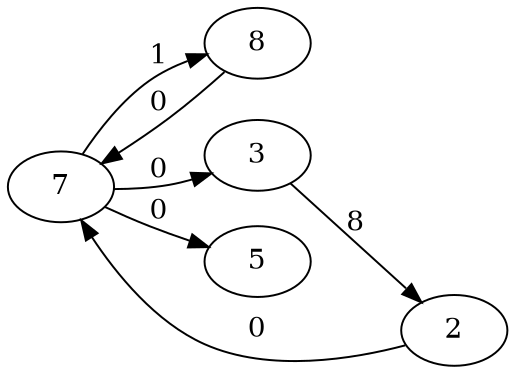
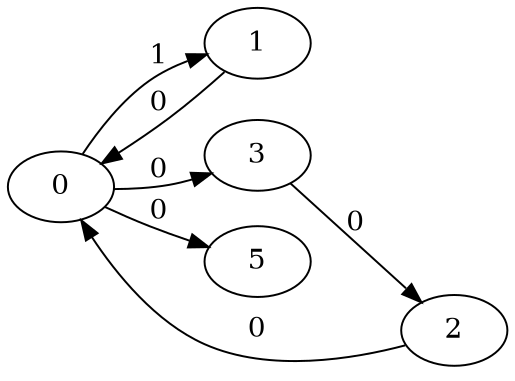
node "8": label "8" -> "1"
node "7": label "7" -> "0"
edge "3" -> "2": label "8" -> "0"
